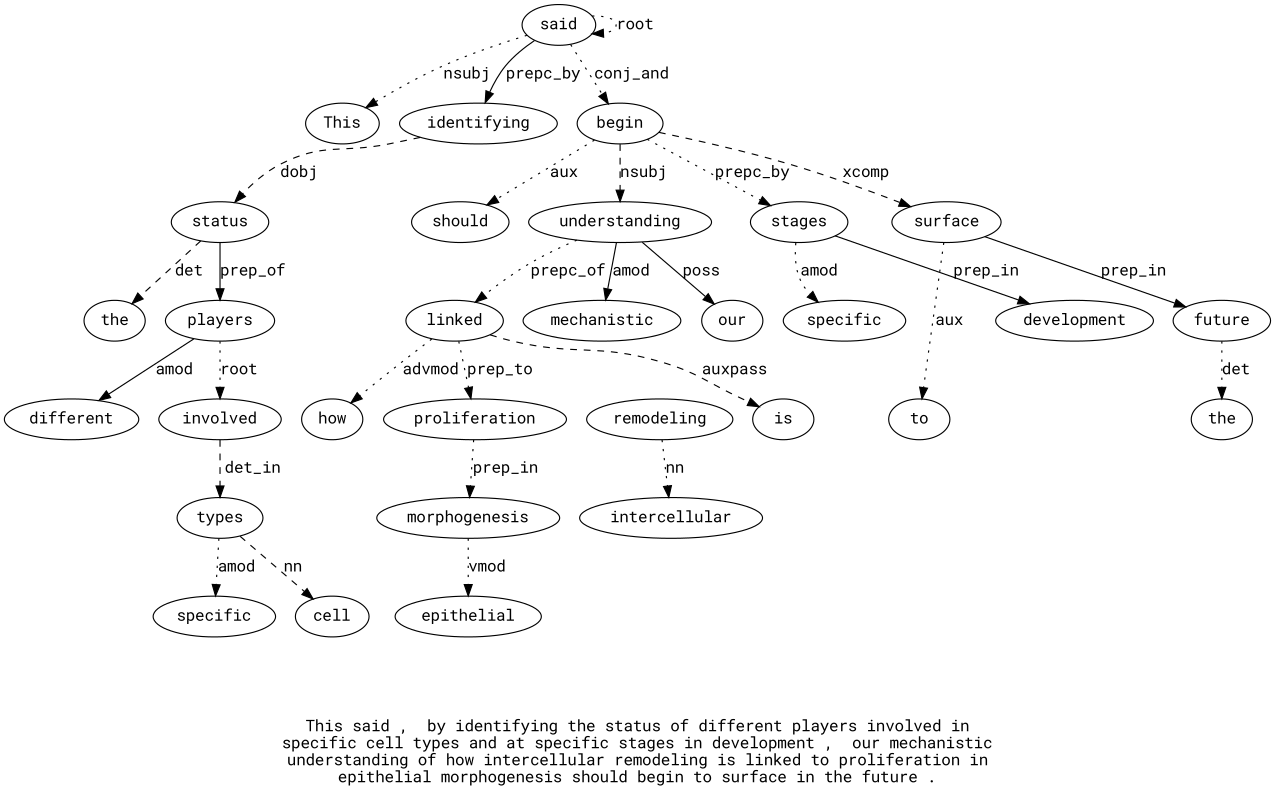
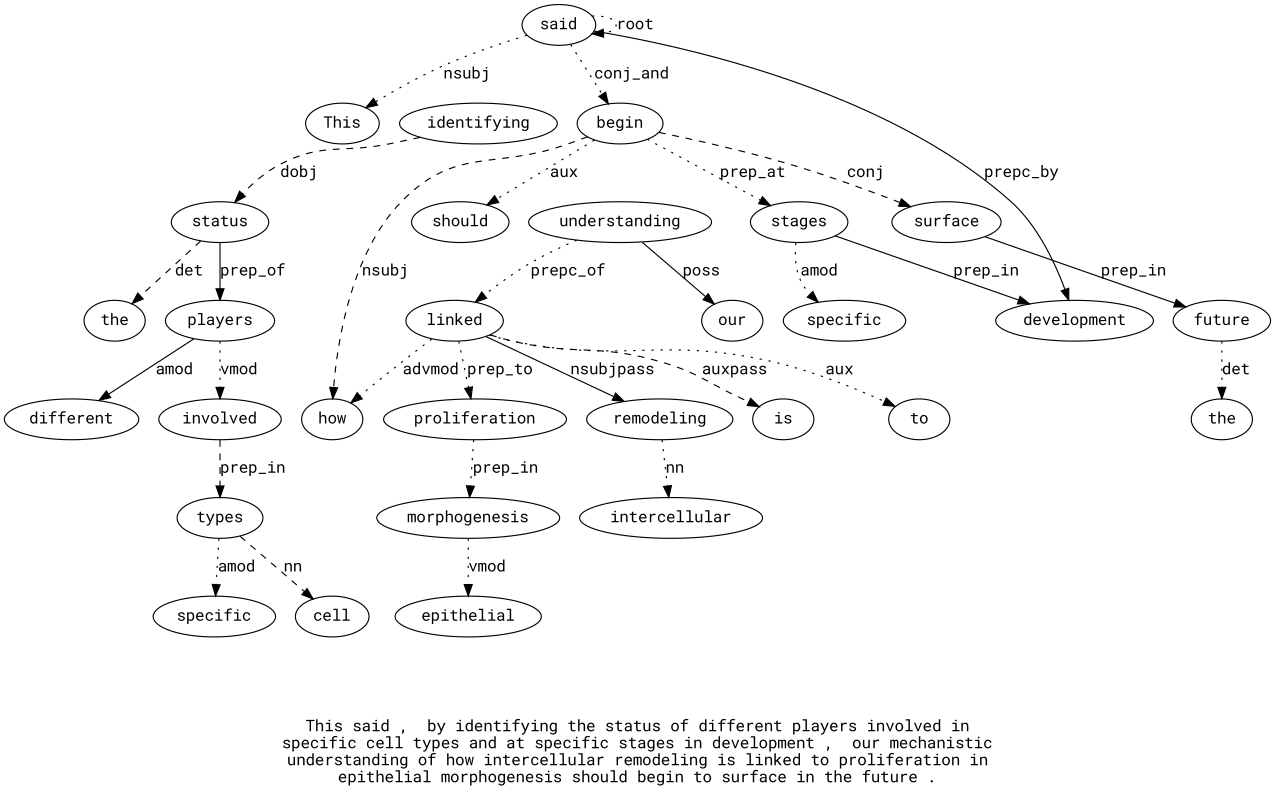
edge "said" -> "identifying": now "said" -> "development"
edge "begin" -> "understanding": now "begin" -> "how"
edge "begin" -> "stages": label "prepc_by" -> "prep_at"
edge "begin" -> "surface": label "xcomp" -> "conj"
edge "surface" -> "to": now "linked" -> "to"
node "mechanistic": removed
edge "linked" -> "remodeling": added, label "nsubjpass"
edge "players" -> "involved": label "root" -> "vmod"
edge "involved" -> "types": label "det_in" -> "prep_in"
